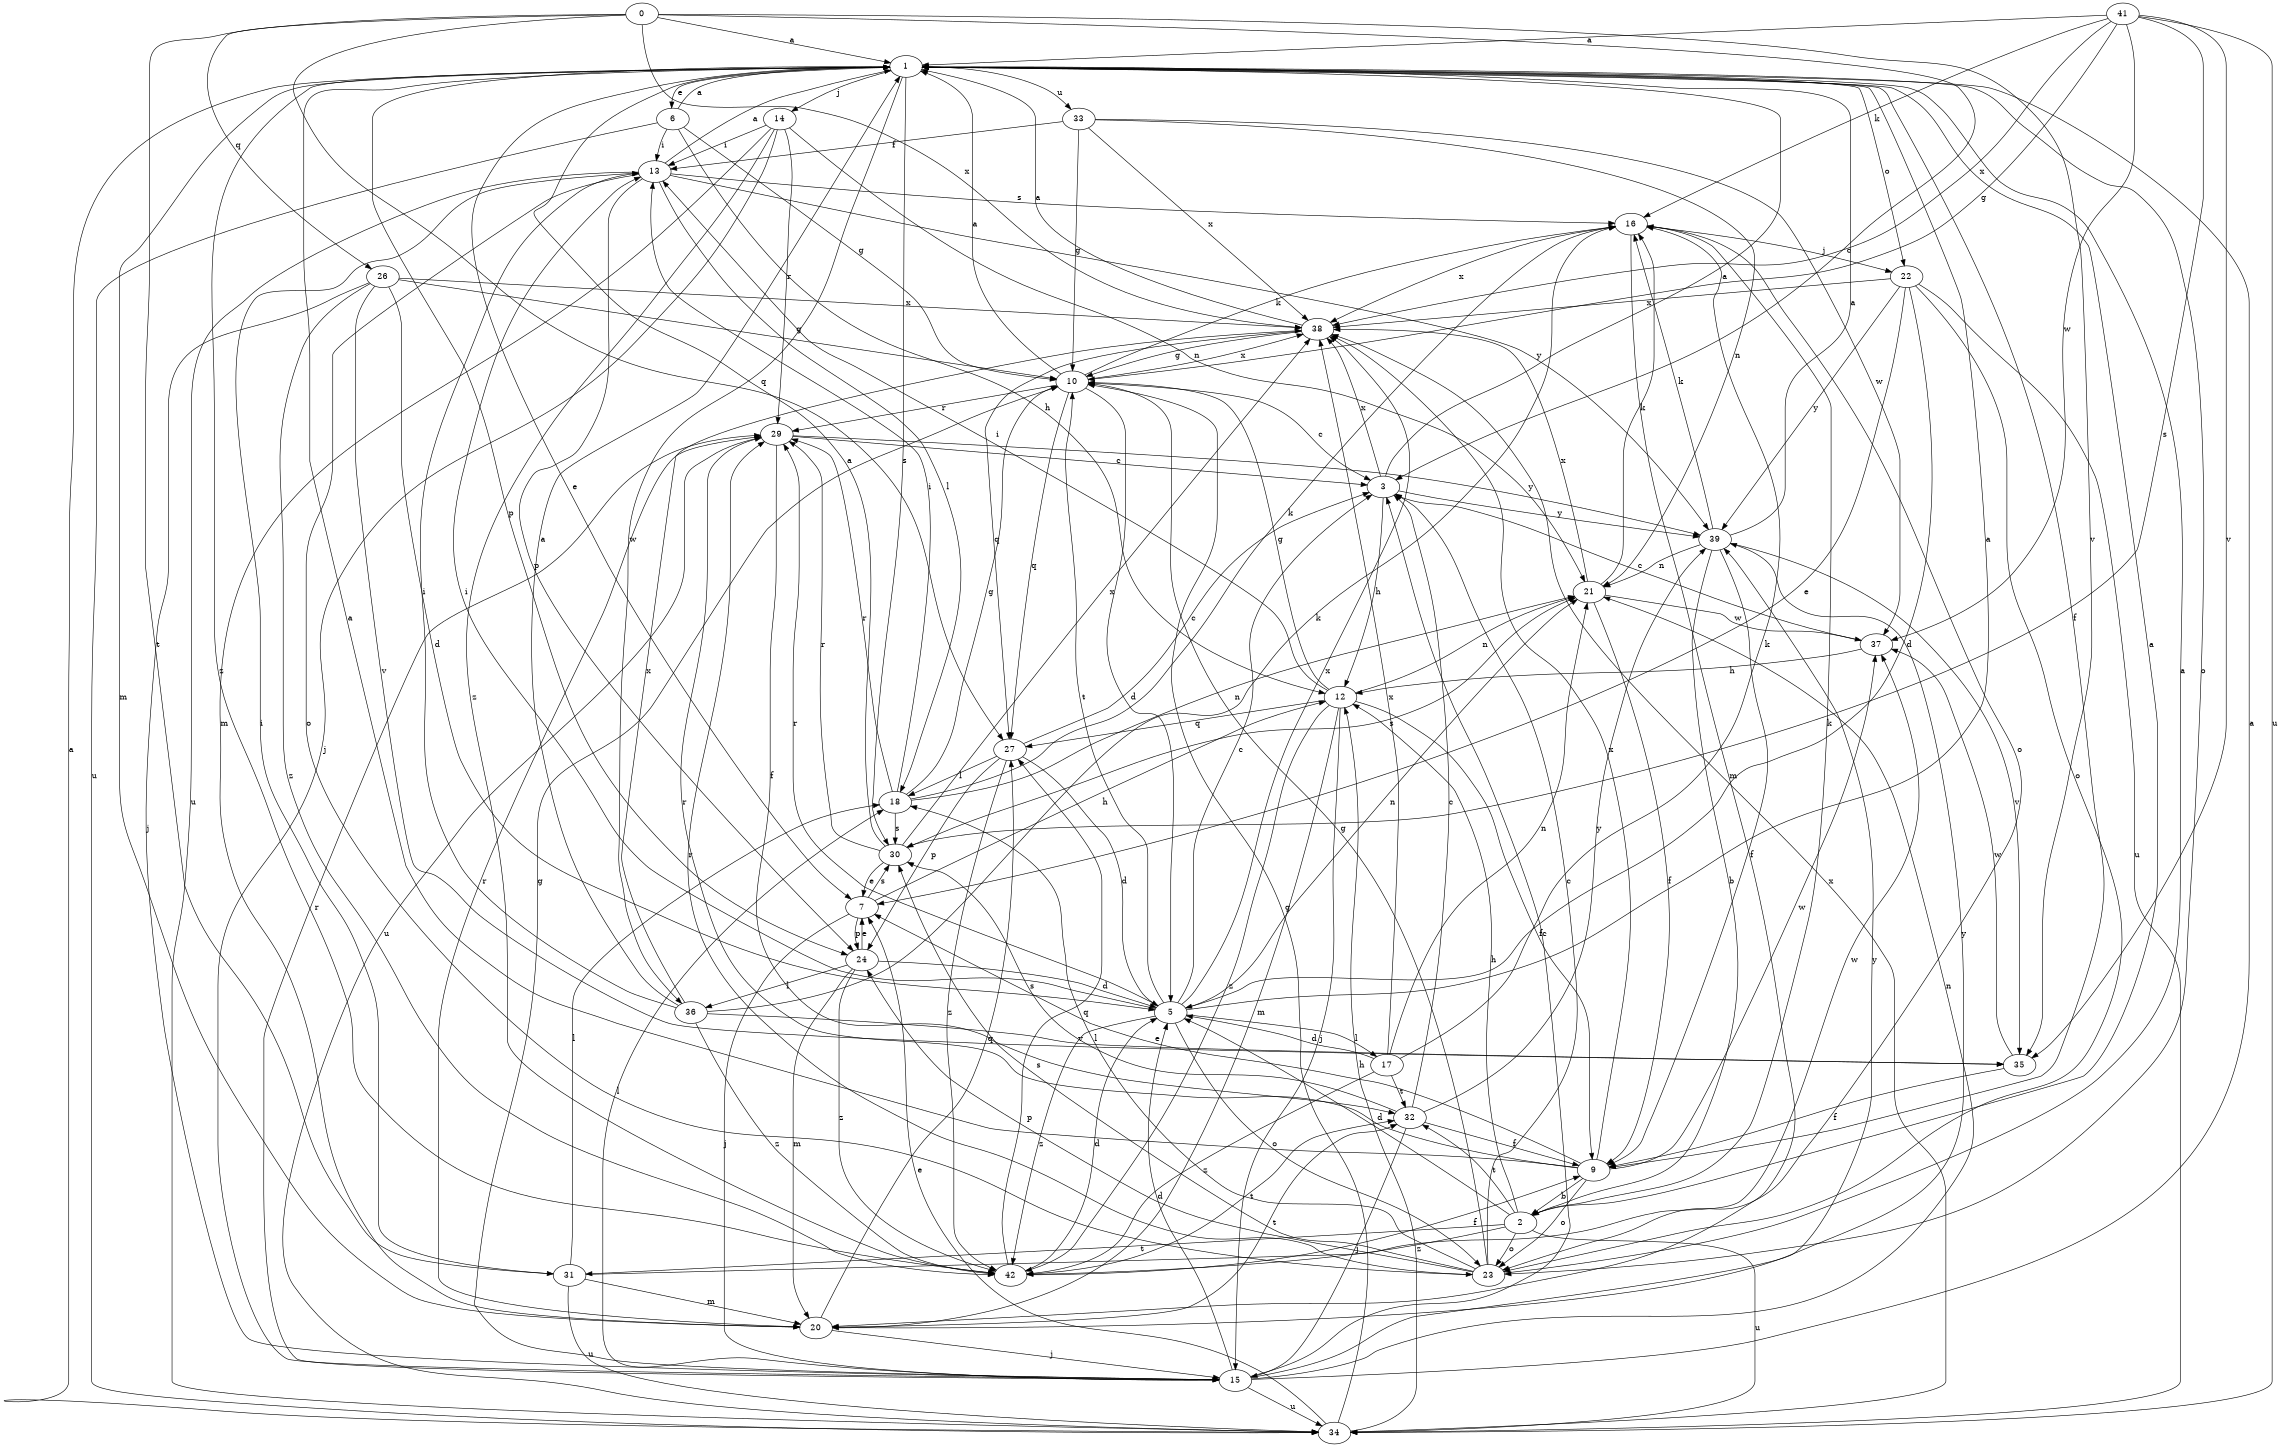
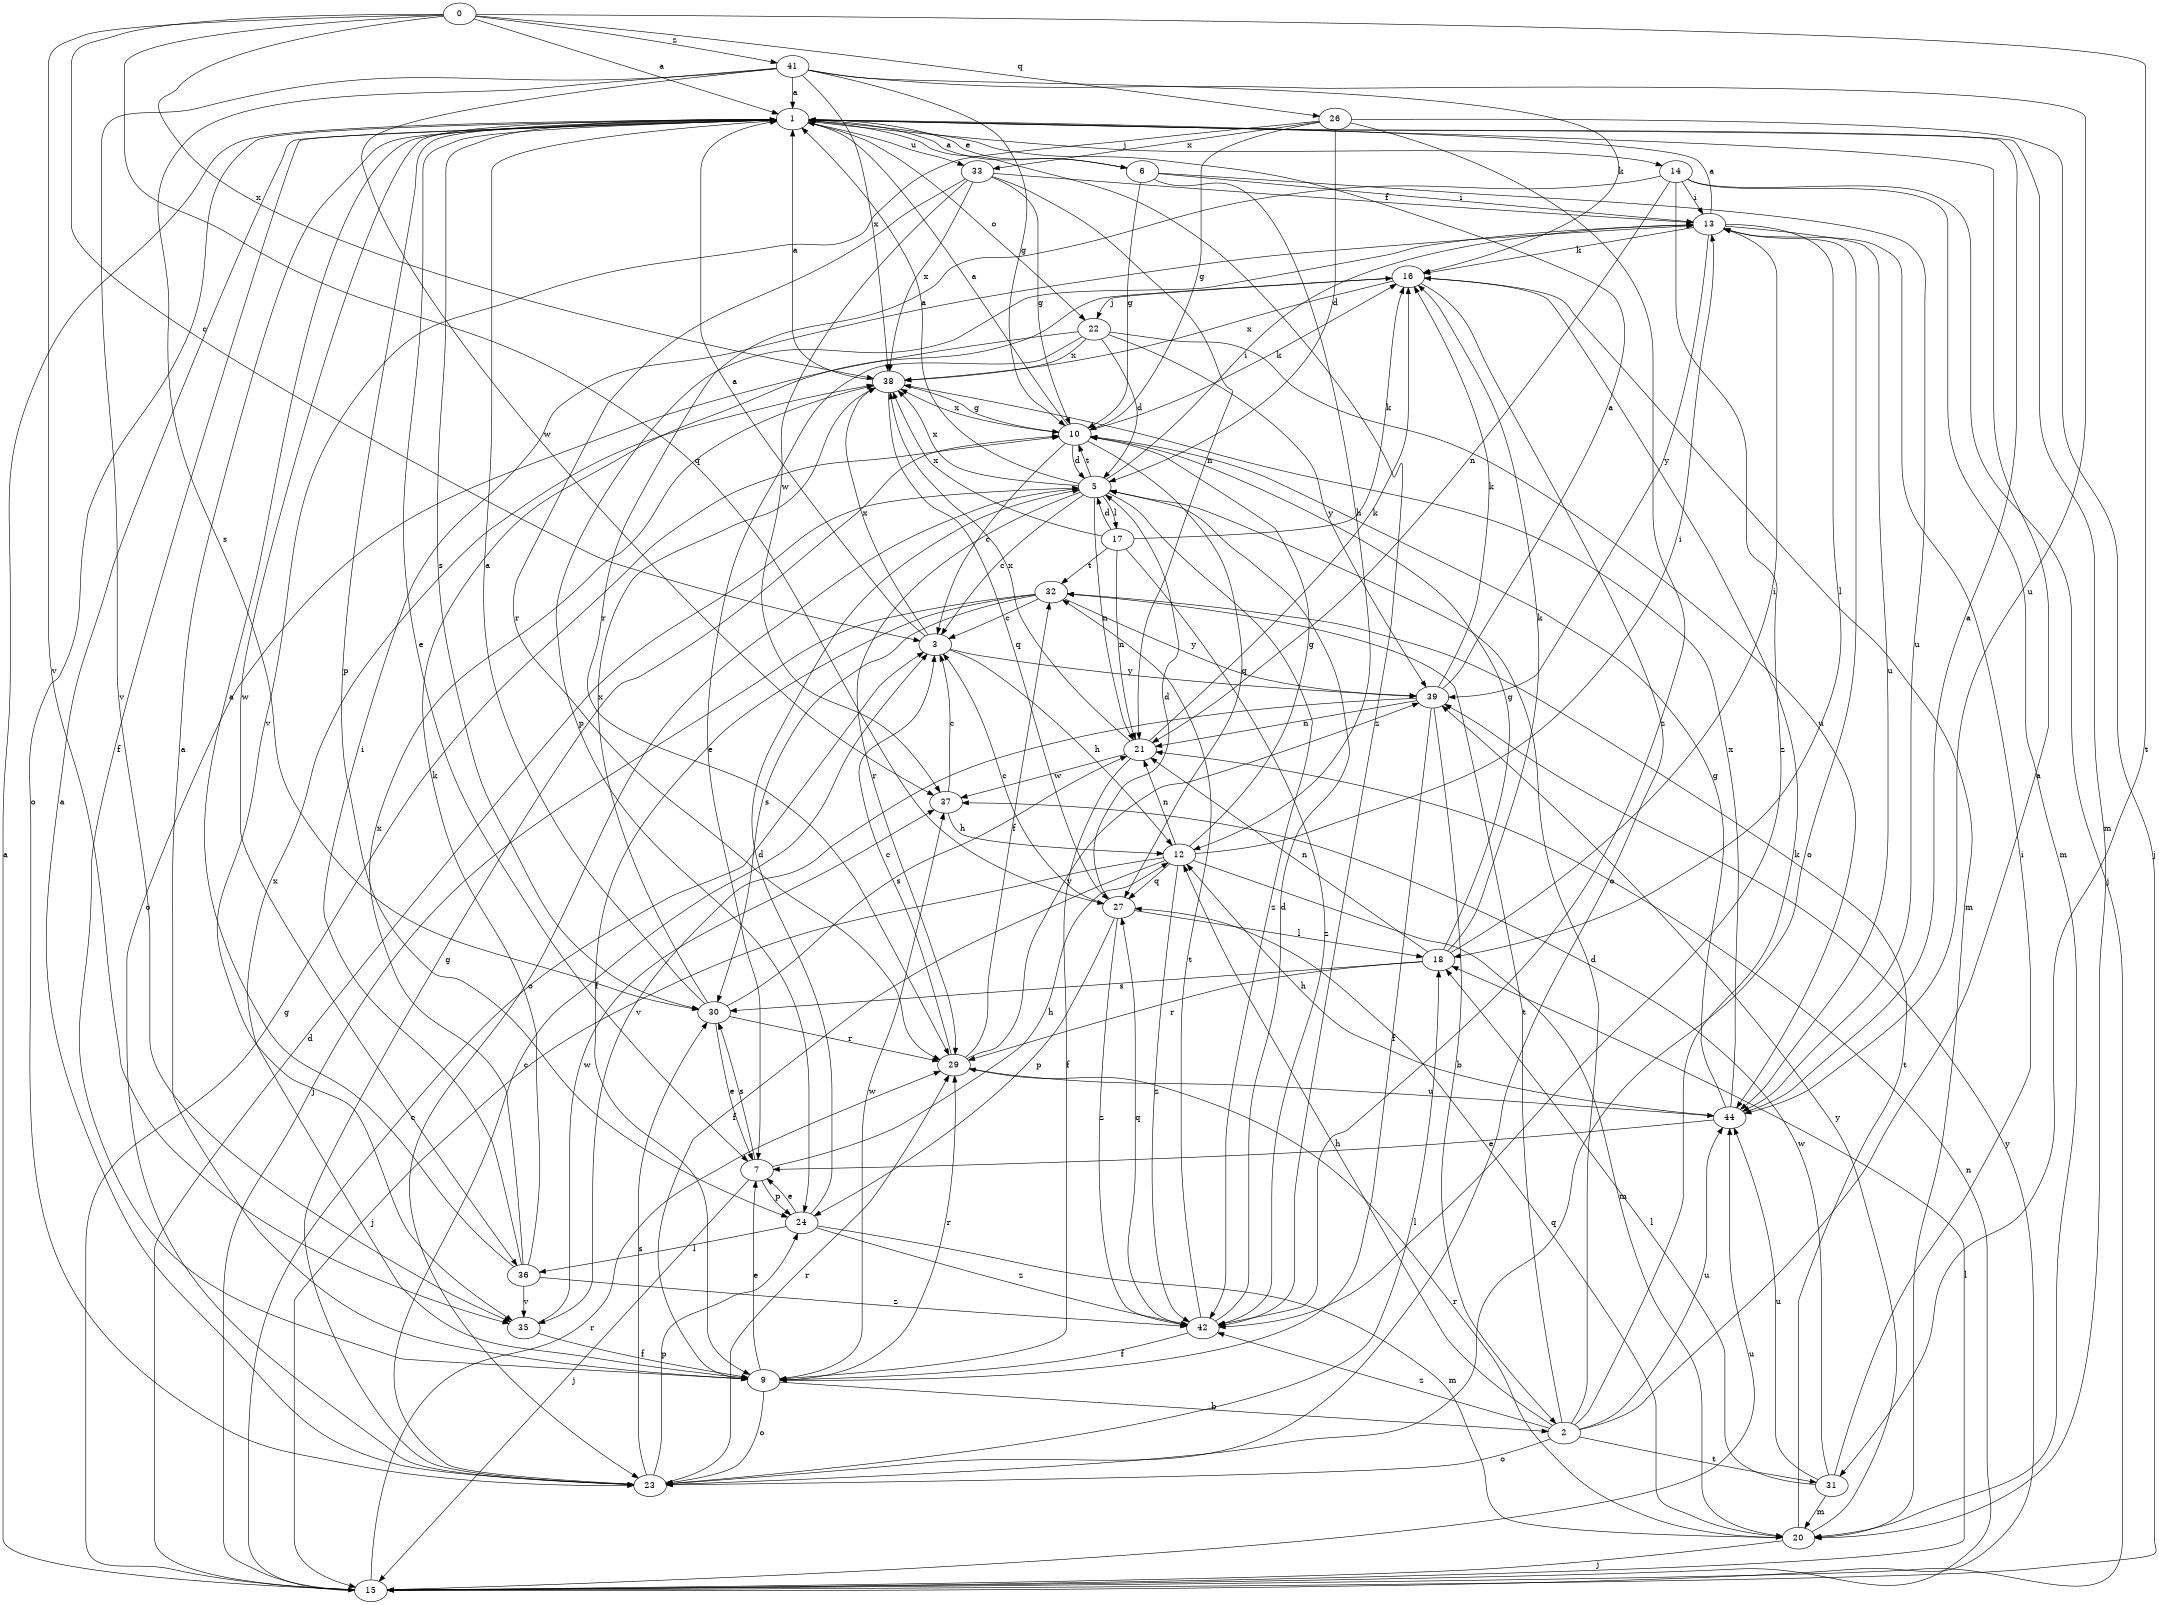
edge "0" -> "41": added, label "z"
edge "13" -> "16": label "s" -> "k"
edge "26" -> "38": now "26" -> "33"
edge "10" -> "29": now "33" -> "29"
node "34": label "34" -> "44"
